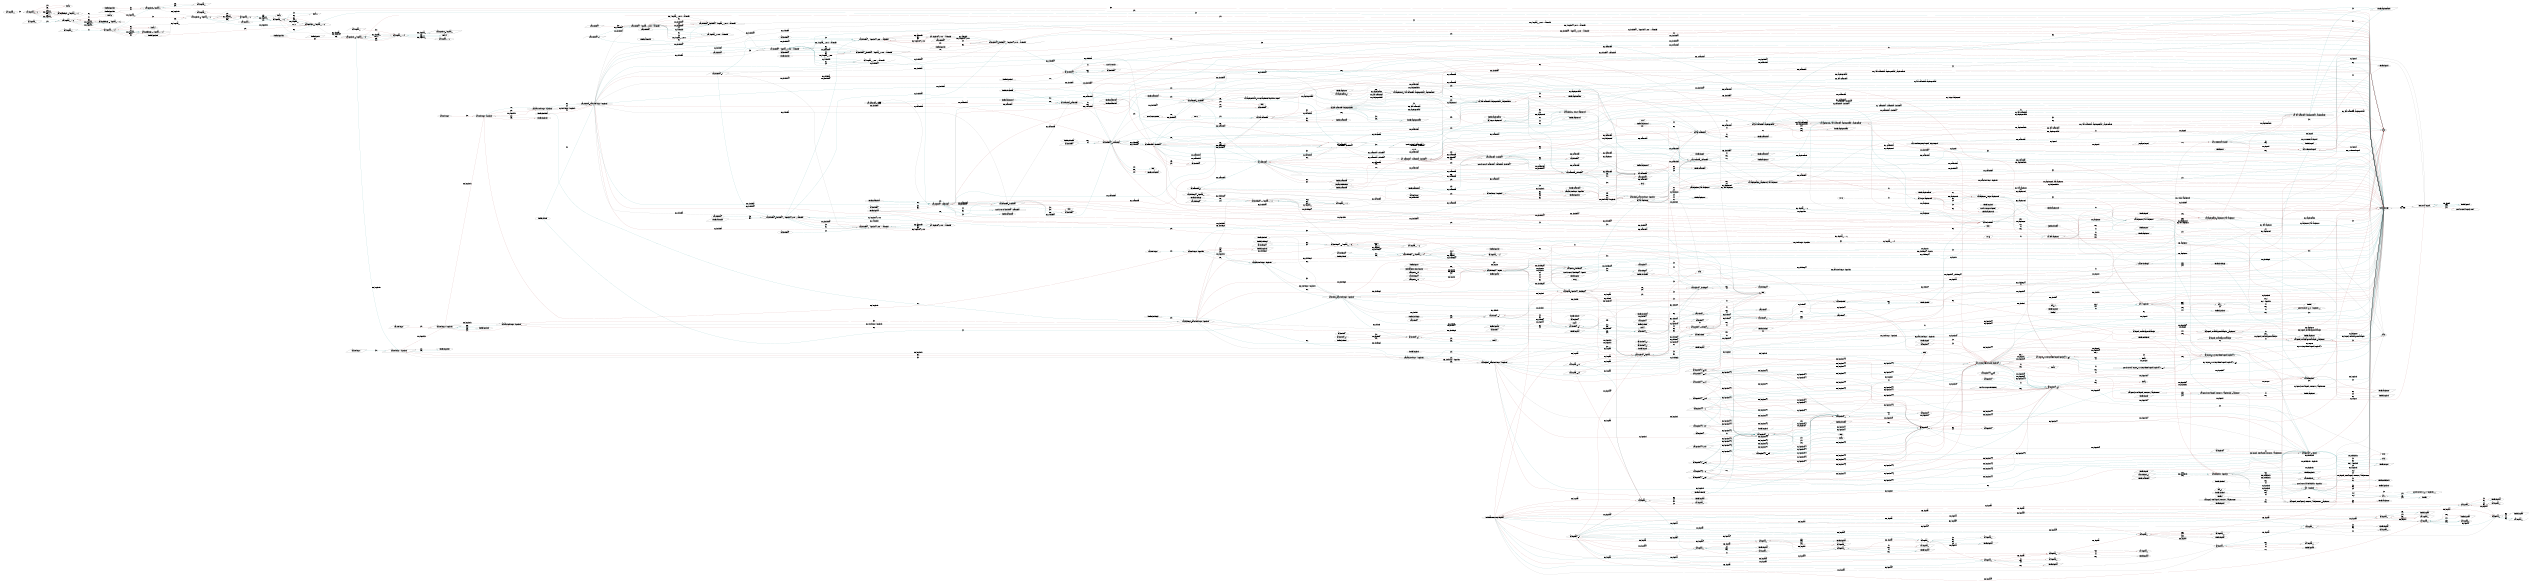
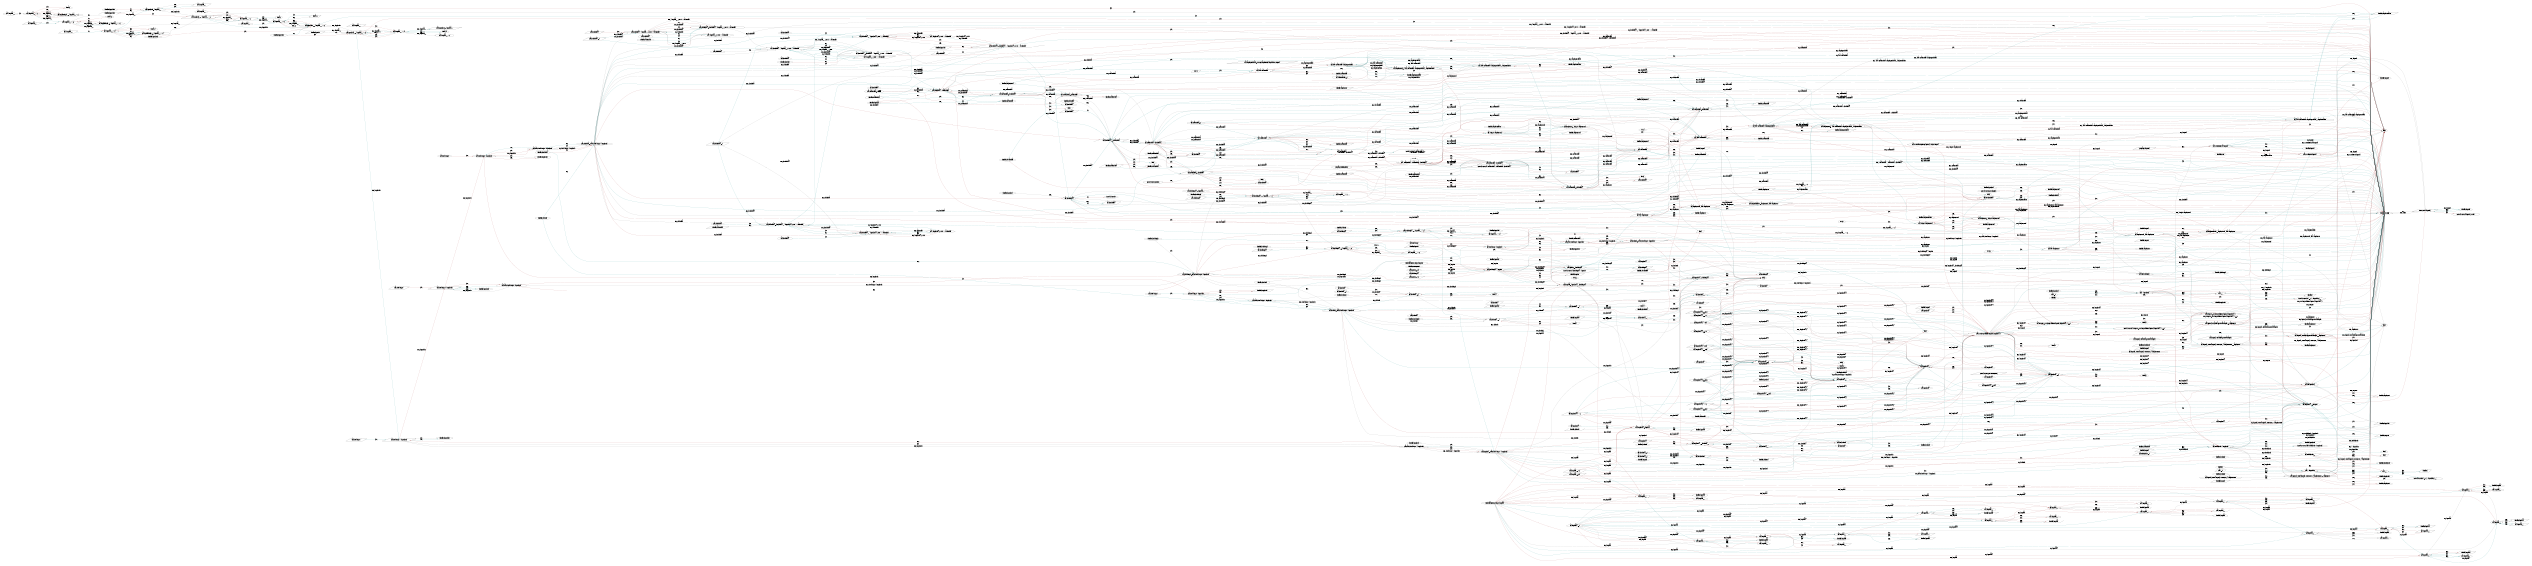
node "(Call,sample_remainder = 0)": label "(Call,sample_remainder = 0)" -> "(Call,while_remainder = 0)"
node "(ControlStructure,if (chunk_delta[i] < smallest_delta))": removed
edge "(Call,chunk_delta = malloc(sizeof(uint32_t) * hmp_chunks))" -> "(Call,free(chunk_delta))": label "DDG: chunk_delta" -> "DDG: subtract_delta"
edge "(Call,malloc(sizeof(uint8_t) * hmp_chunks))" -> "(MethodReturn,RET)": added, label "DDG: sizeof(uint8_t) * hmp_chunks"
node "(Identifier,__FUNCTION__)": added
edge "(Call,hmp_chunk[i][1] == 111)" -> "(Call,hmp_chunk[i] += setup_ret)": added, label "DDG: hmp_chunk[i][1]"
edge "(Call,hmp_data[i] != 0)" -> "(Call,hmp_chunk[i] = hmp_data)": now "(Call,hmp_chunk[i][4] << 8)" -> "(Call,hmp_chunk[i] = hmp_data)"
node "(MethodParameterIn,uint8_t *hmp_data)": label "(MethodParameterIn,uint8_t *hmp_data)" -> "(MethodParameterIn,chunk8_t *hmp_data)"
